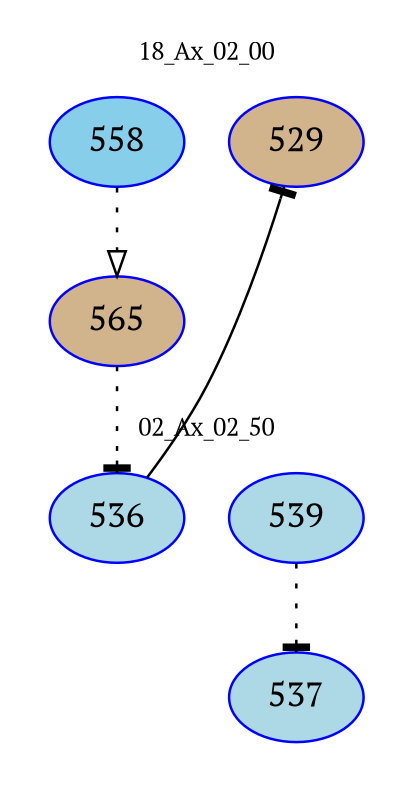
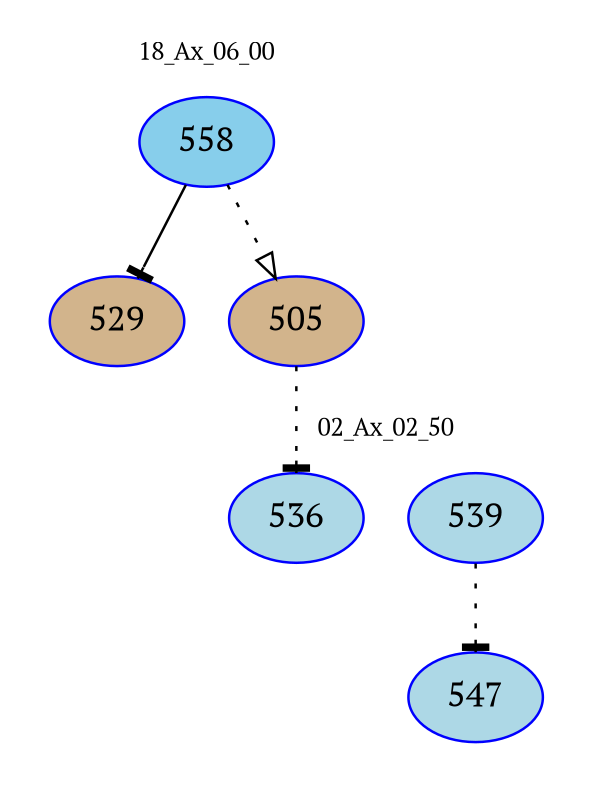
cluster "18_Ax_02_00": label "18_Ax_02_00" -> "18_Ax_06_00"
node "565": label "565" -> "505"
edge "536" -> "529": now "558" -> "529"
node "537": label "537" -> "547"
